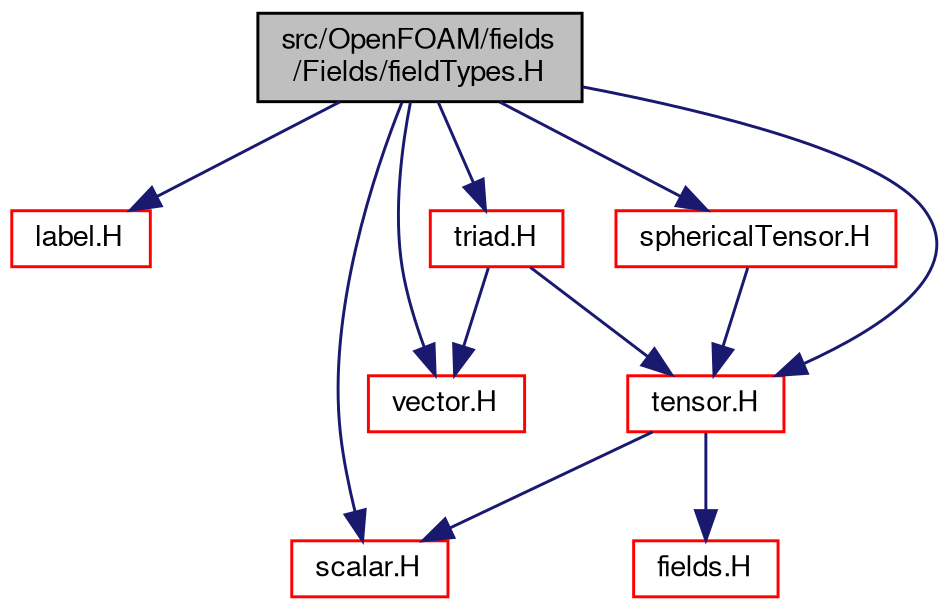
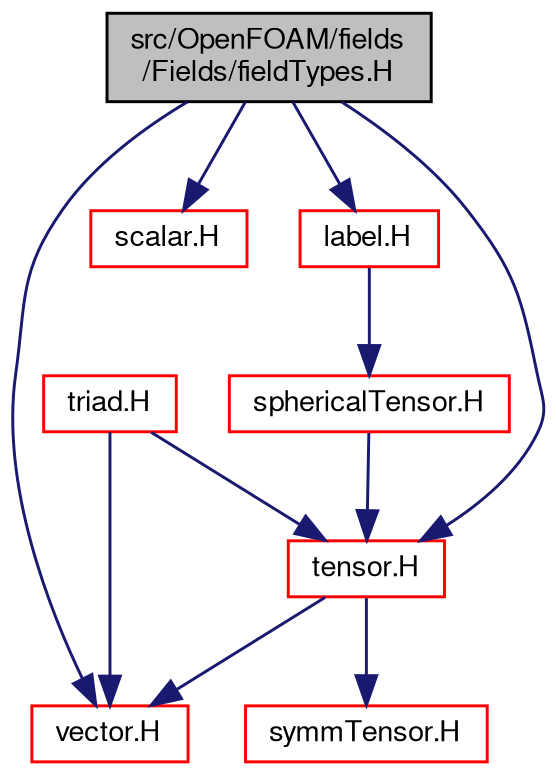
edge "src/OpenFOAM/fields /Fields/fieldTypes.H" -> "triad.H": removed
edge "src/OpenFOAM/fields /Fields/fieldTypes.H" -> "sphericalTensor.H": now "label.H" -> "sphericalTensor.H"
edge "tensor.H" -> "scalar.H": now "tensor.H" -> "vector.H"
node "fields.H": label "fields.H" -> "symmTensor.H"
